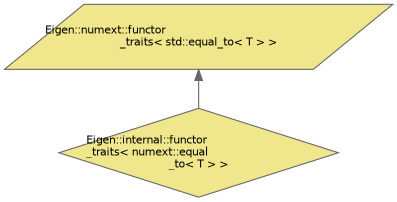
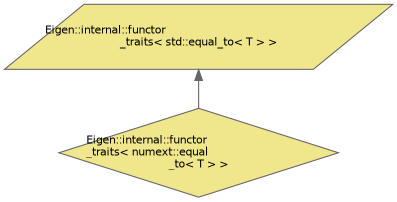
node "Eigen::numext::functor _traits< std::equal_to< T > >": label "Eigen::numext::functor _traits< std::equal_to< T > >" -> "Eigen::internal::functor _traits< std::equal_to< T > >"
